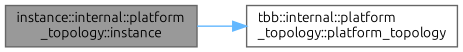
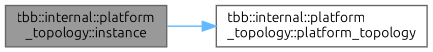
node "instance::internal::platform _topology::instance": label "instance::internal::platform _topology::instance" -> "tbb::internal::platform _topology::instance"
